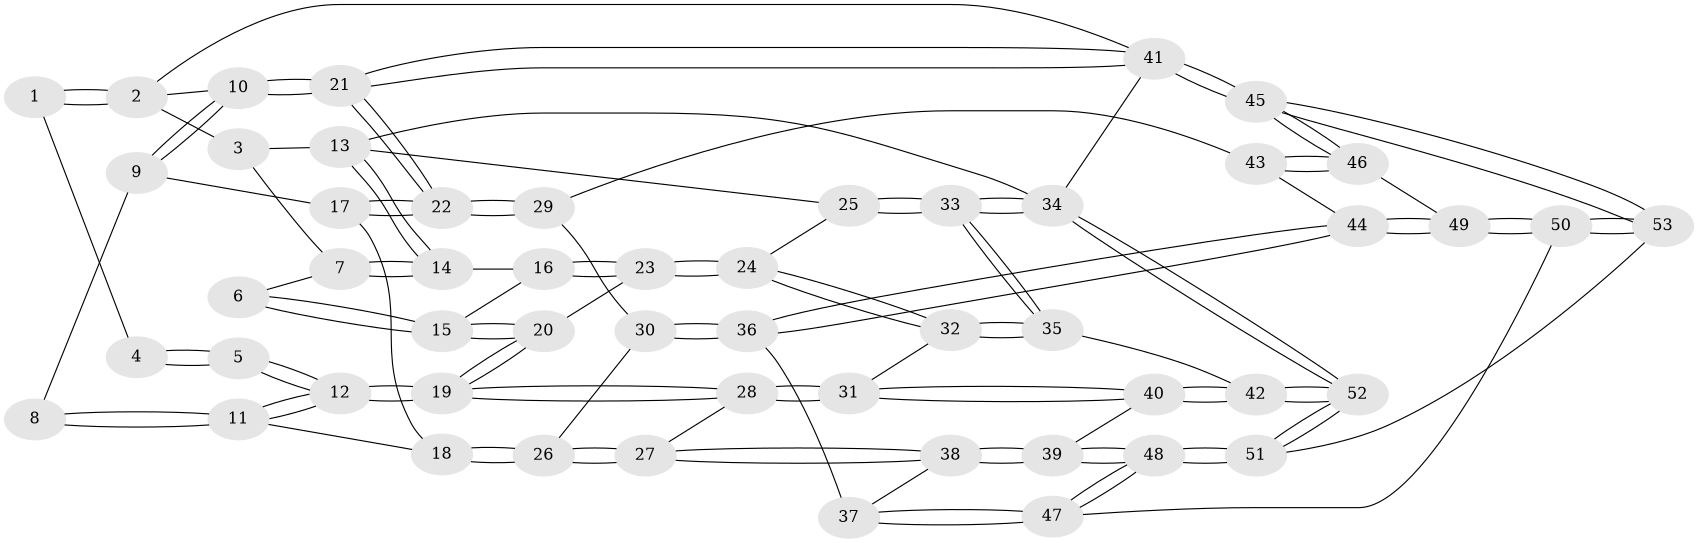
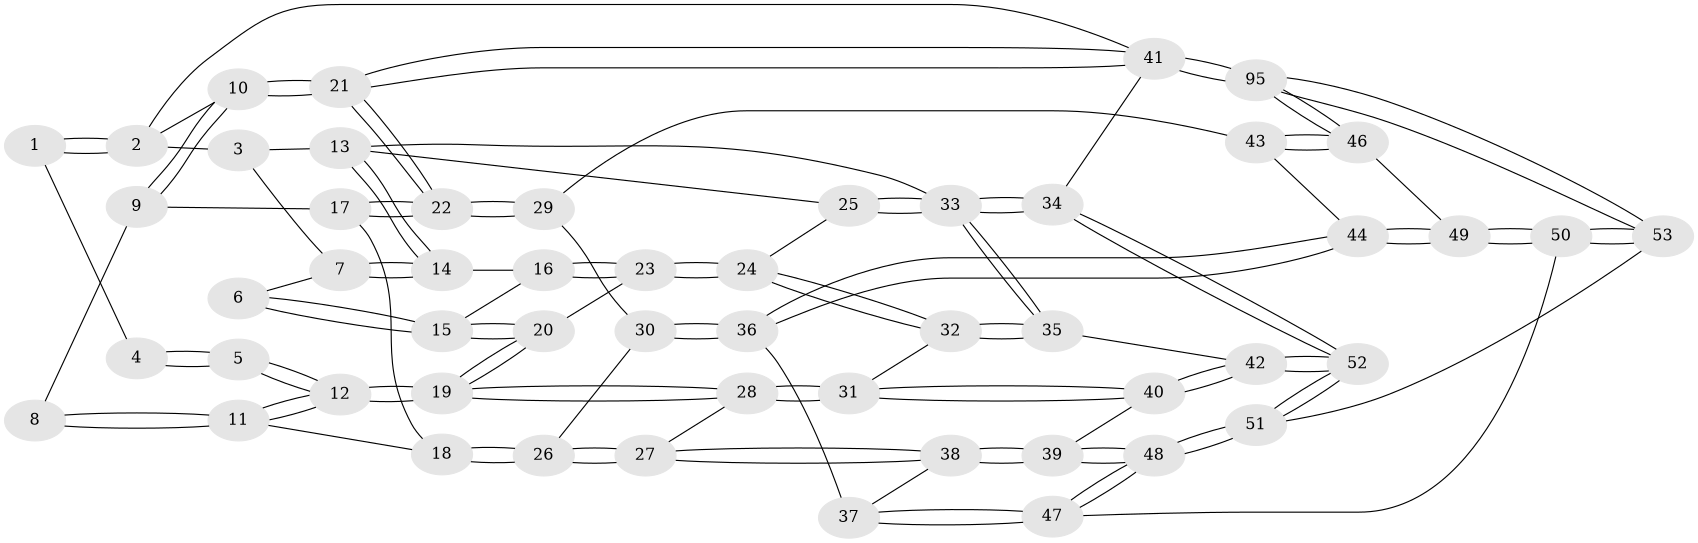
node "45": label "45" -> "95"
edge "13" -- "34": now "13" -- "33"
